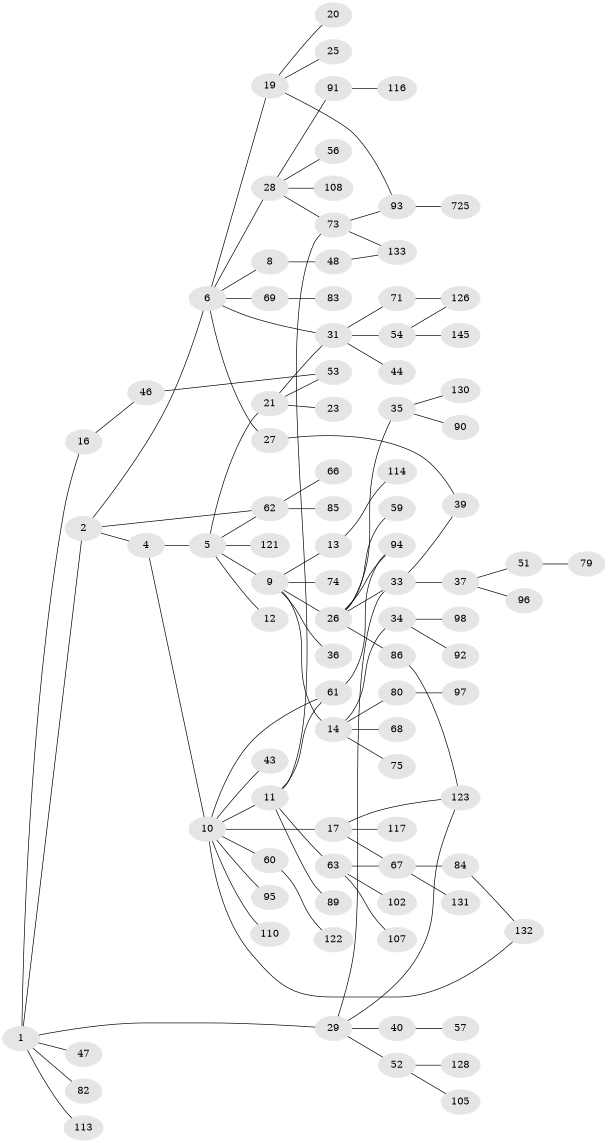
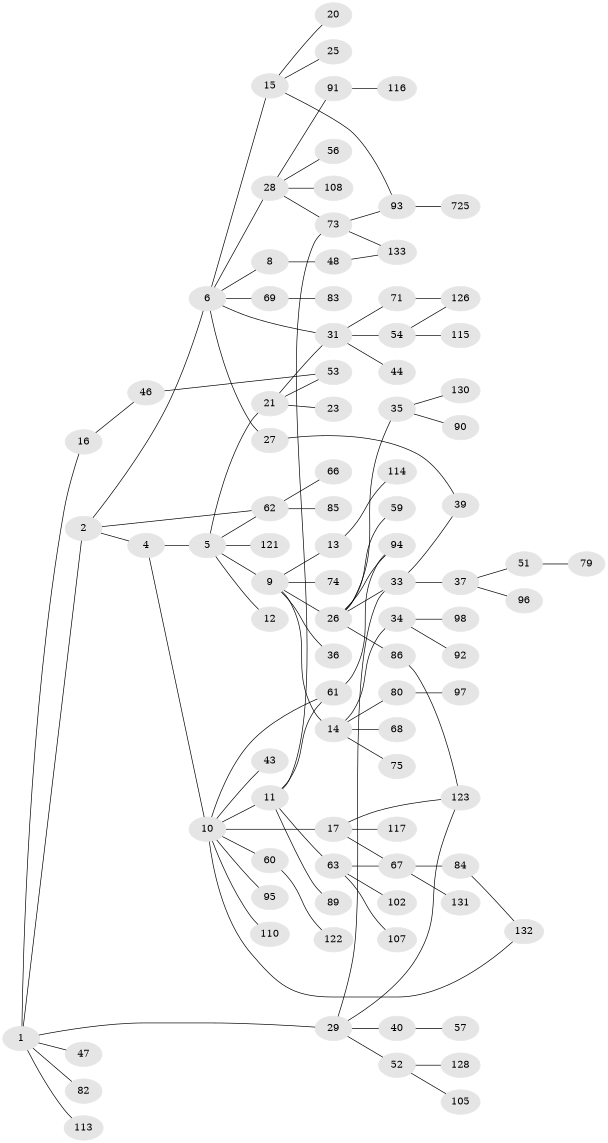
node "19": label "19" -> "15"
node "145": label "145" -> "115"
